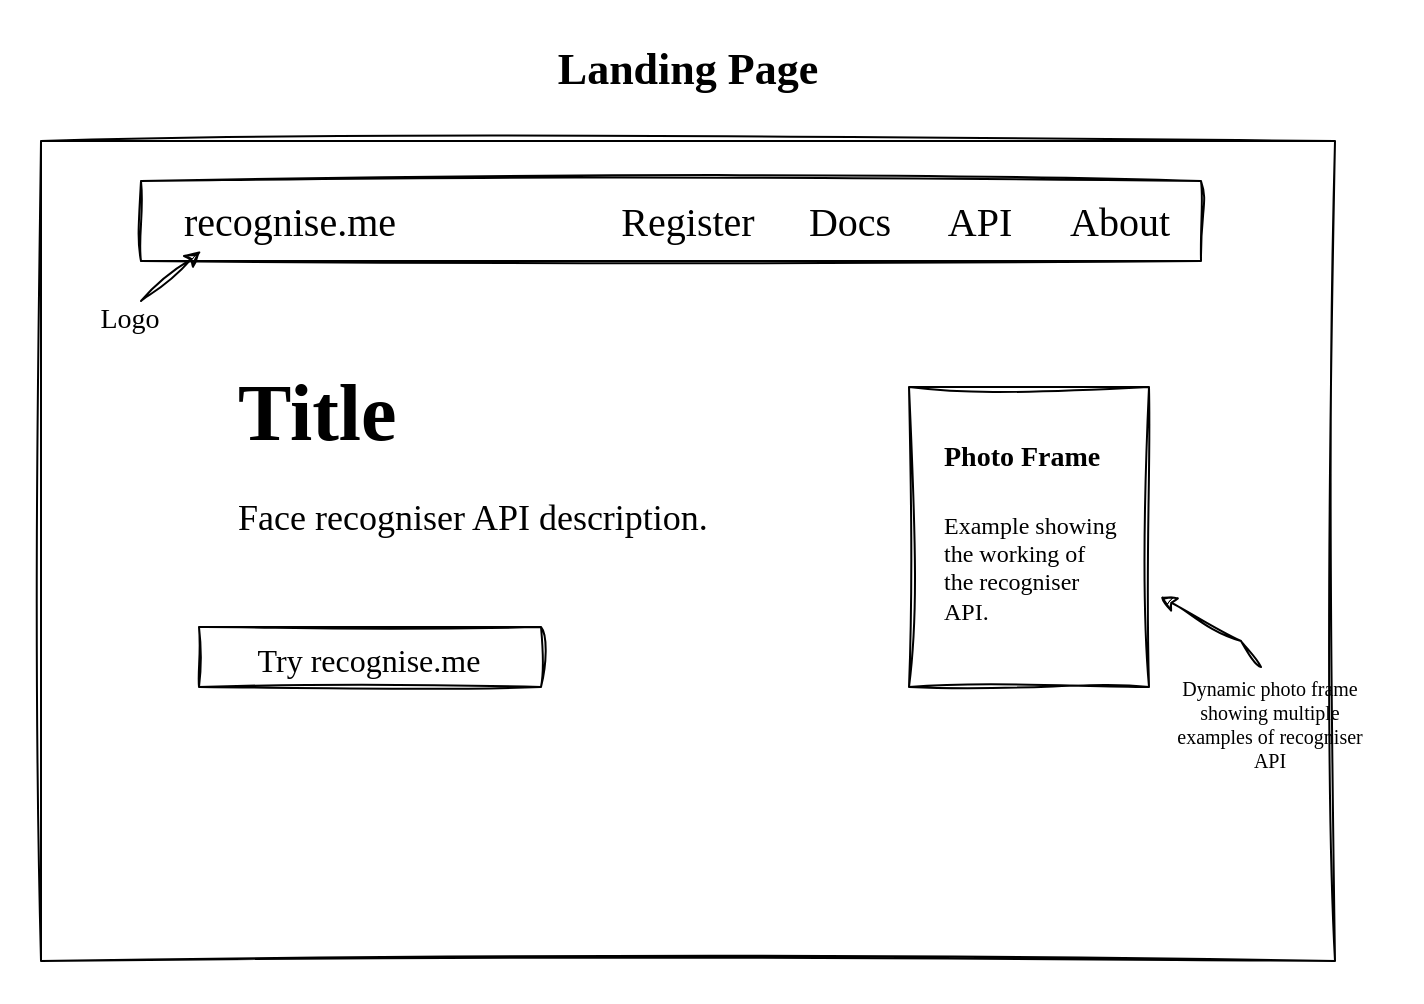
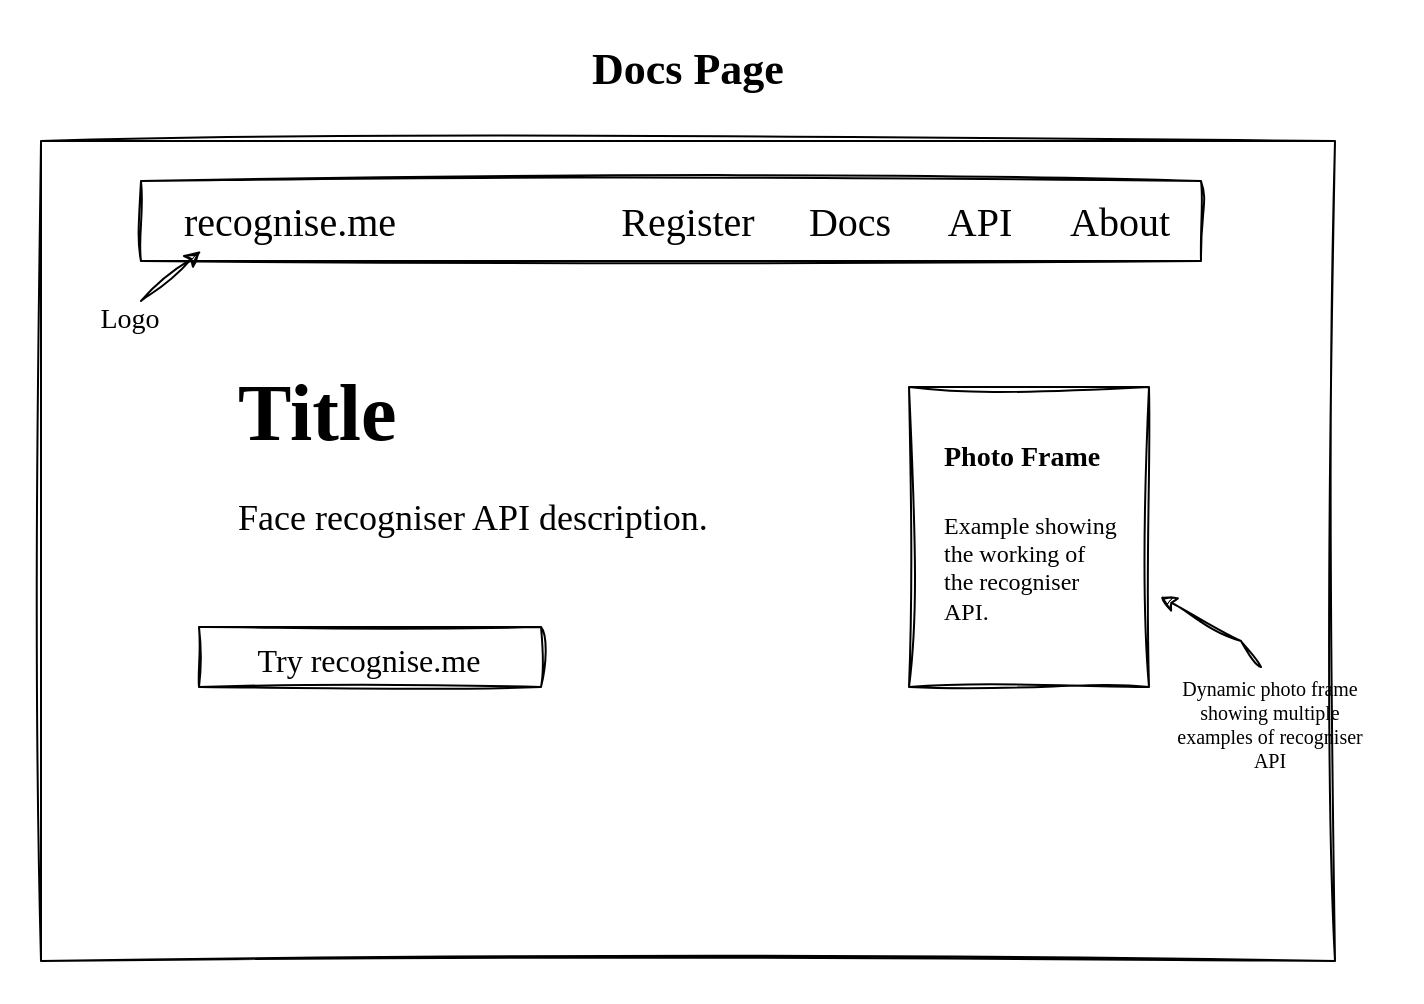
node "Landing Page": label "Landing Page" -> "Docs Page"
